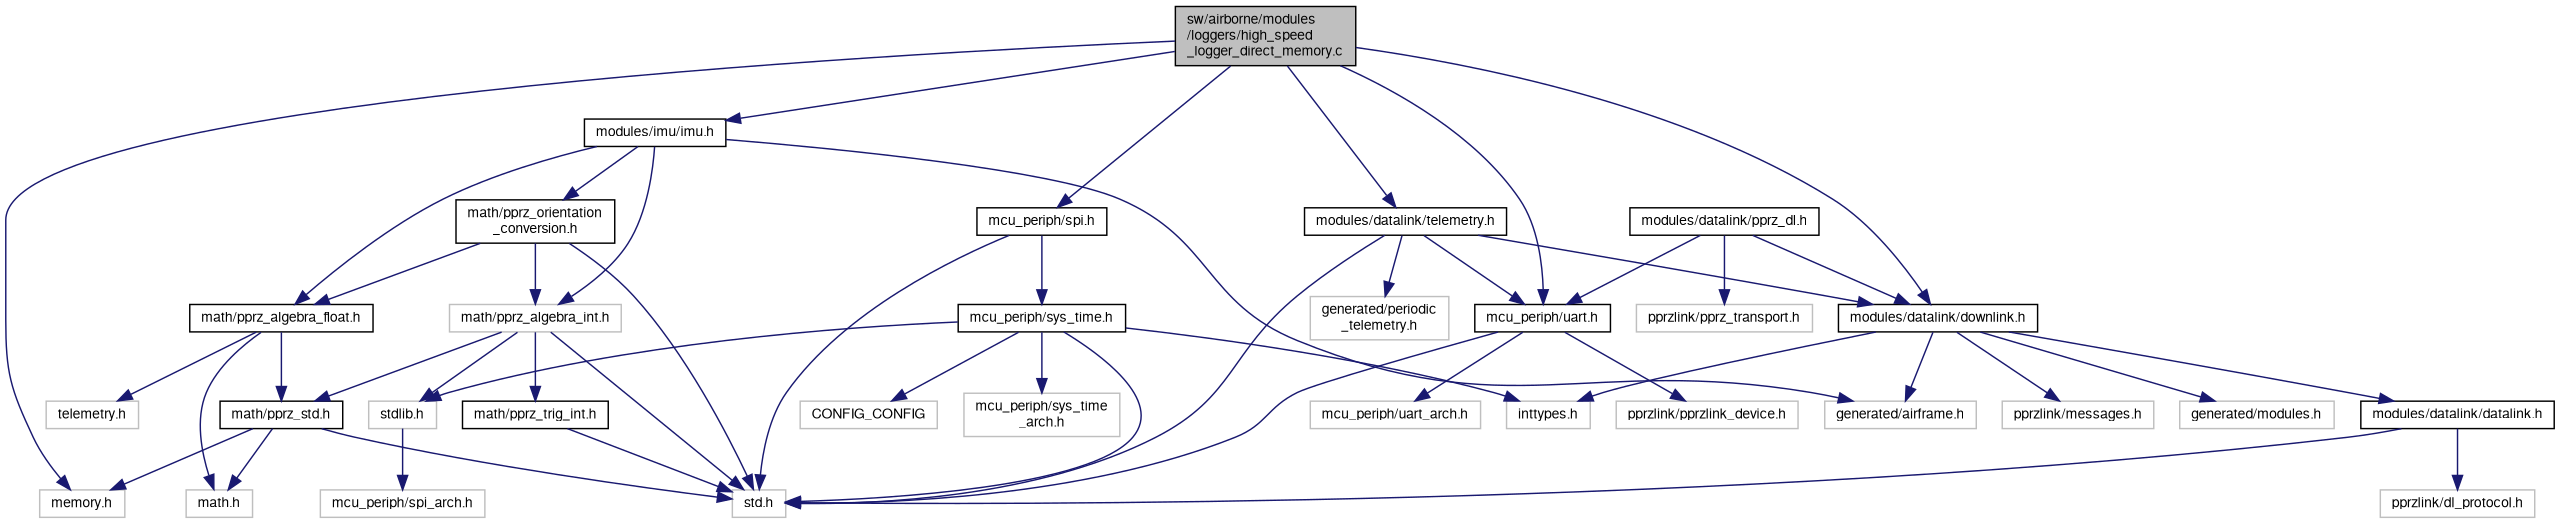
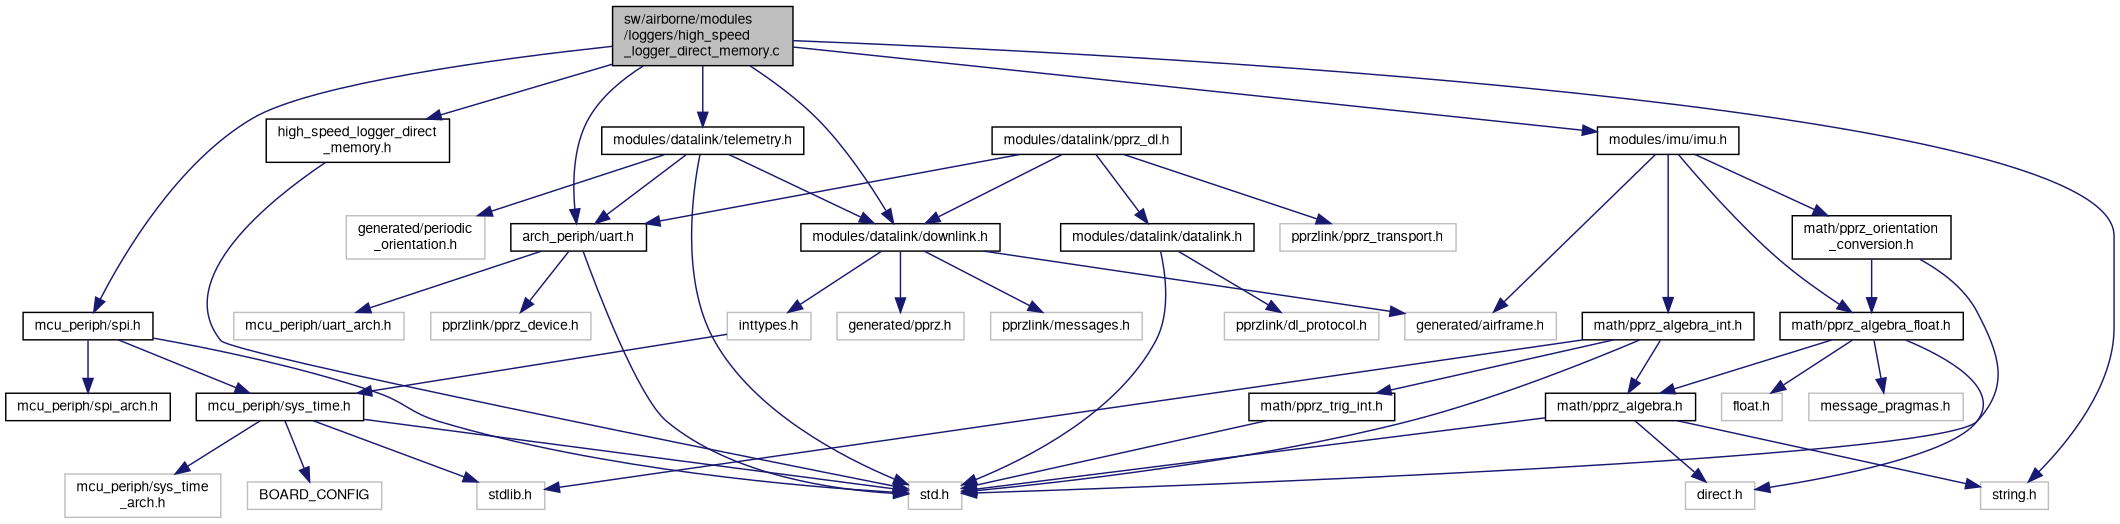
node "high_speed_logger_direct _memory.h": added
edge "math/pprz_orientation _conversion.h" -> "math/pprz_algebra_int.h": removed
node "math/pprz_algebra_int.h": color grey75 -> black
node "generated/periodic _telemetry.h": label "generated/periodic _telemetry.h" -> "generated/periodic _orientation.h"
node "mcu_periph/uart.h": label "mcu_periph/uart.h" -> "arch_periph/uart.h"
edge "mcu_periph/sys_time.h" -> "inttypes.h": reversed
edge "modules/datalink/downlink.h" -> "modules/datalink/datalink.h": now "modules/datalink/pprz_dl.h" -> "modules/datalink/datalink.h"
node "message_pragmas.h": added
node "telemetry.h": label "telemetry.h" -> "float.h"
node "math/pprz_std.h": label "math/pprz_std.h" -> "math/pprz_algebra.h"
node "CONFIG_CONFIG": label "CONFIG_CONFIG" -> "BOARD_CONFIG"
node "pprzlink/pprzlink_device.h": label "pprzlink/pprzlink_device.h" -> "pprzlink/pprz_device.h"
node "generated/modules.h": label "generated/modules.h" -> "generated/pprz.h"
edge "stdlib.h" -> "mcu_periph/spi_arch.h": now "mcu_periph/spi.h" -> "mcu_periph/spi_arch.h"
node "memory.h": label "memory.h" -> "string.h"
node "math.h": label "math.h" -> "direct.h"
node "mcu_periph/spi_arch.h": color grey75 -> black
